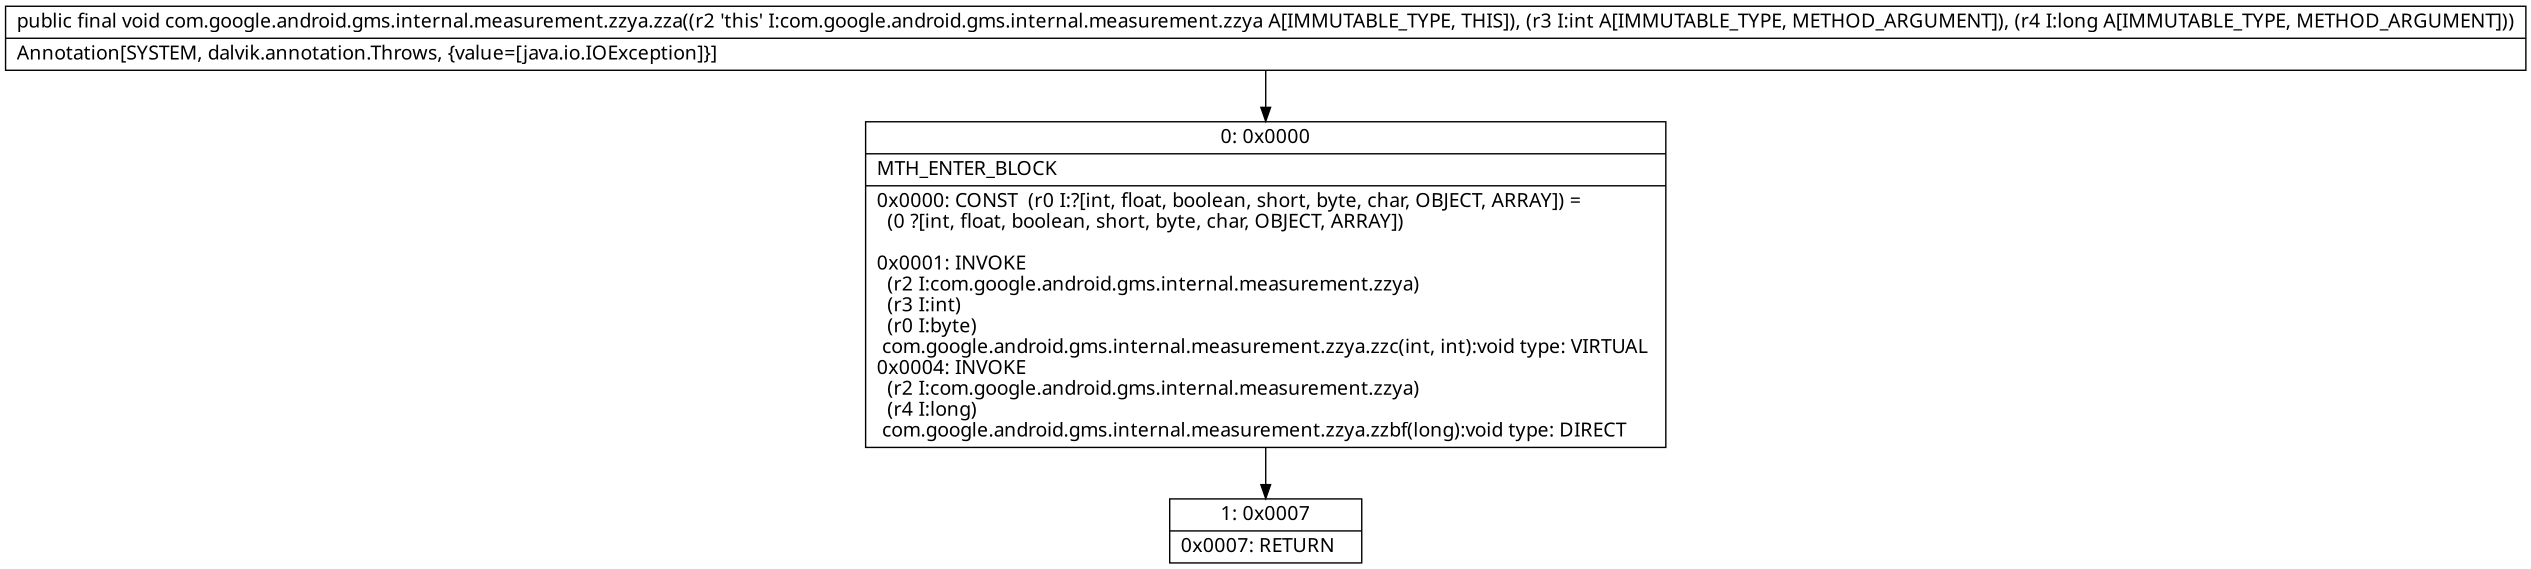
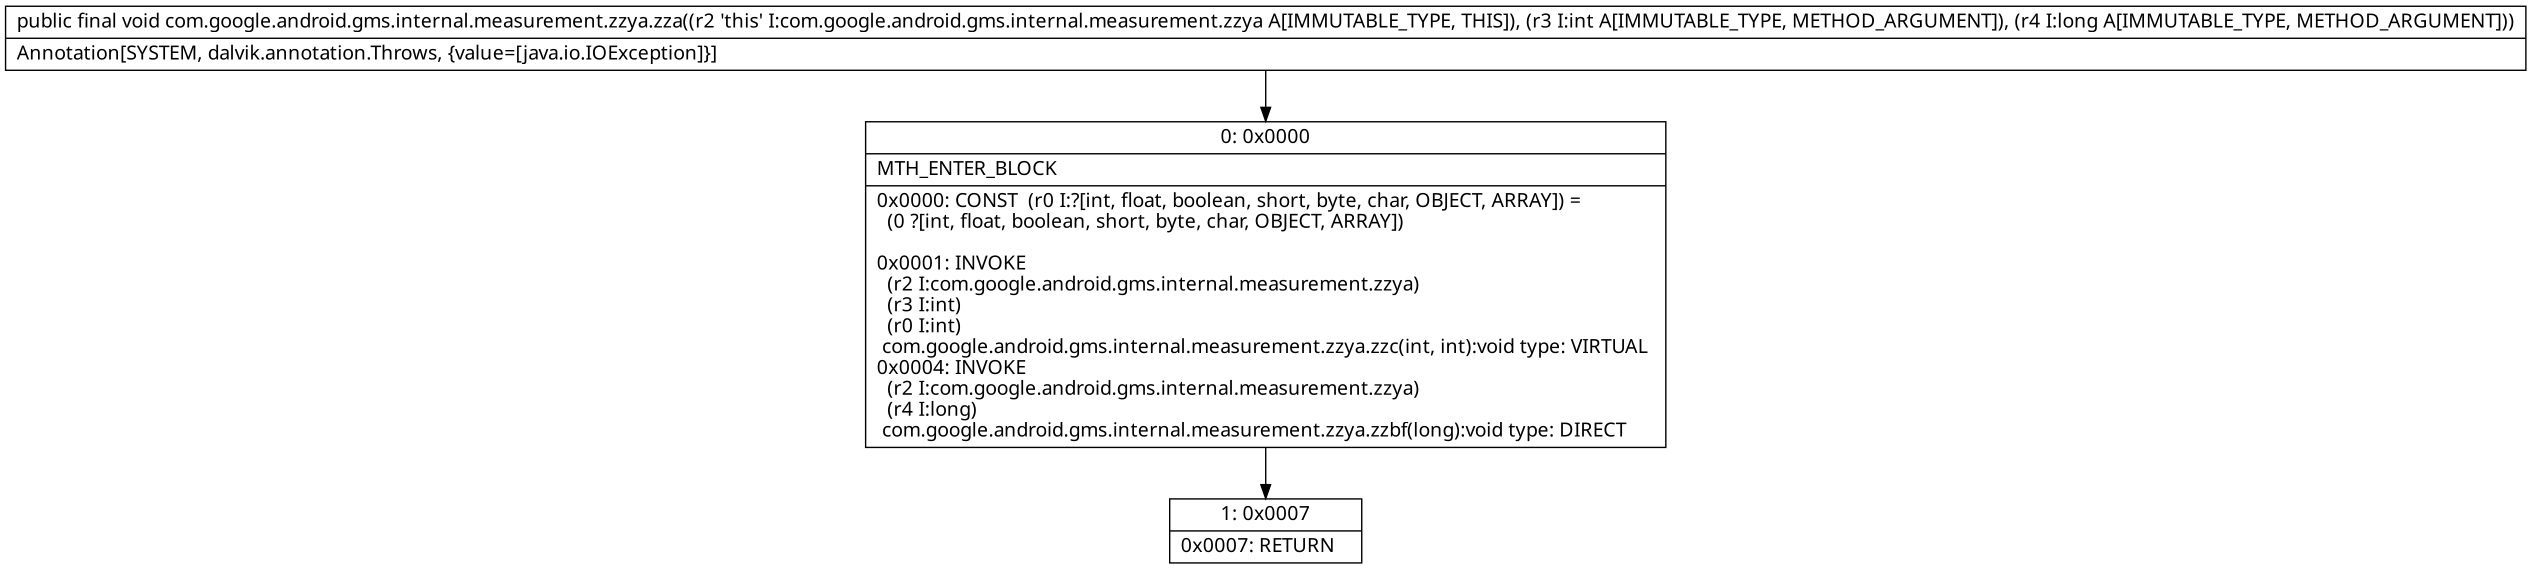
node "0: 0x0000": text "(r0 I:byte)" -> "(r0 I:int)"
